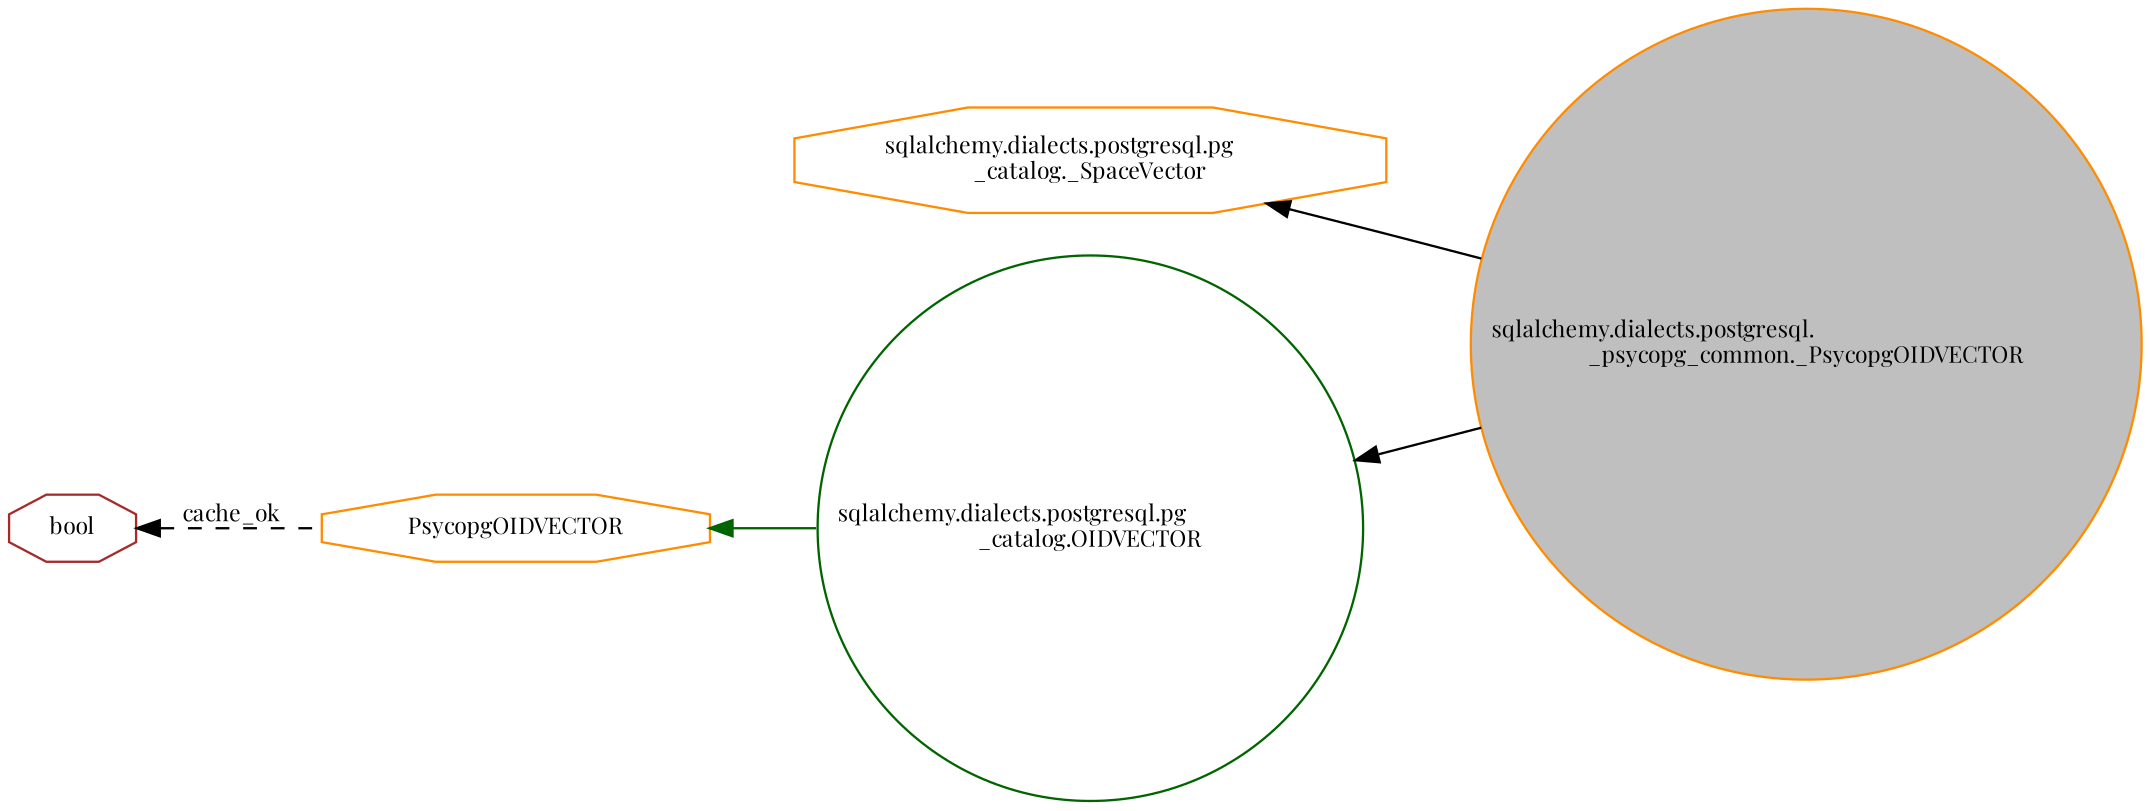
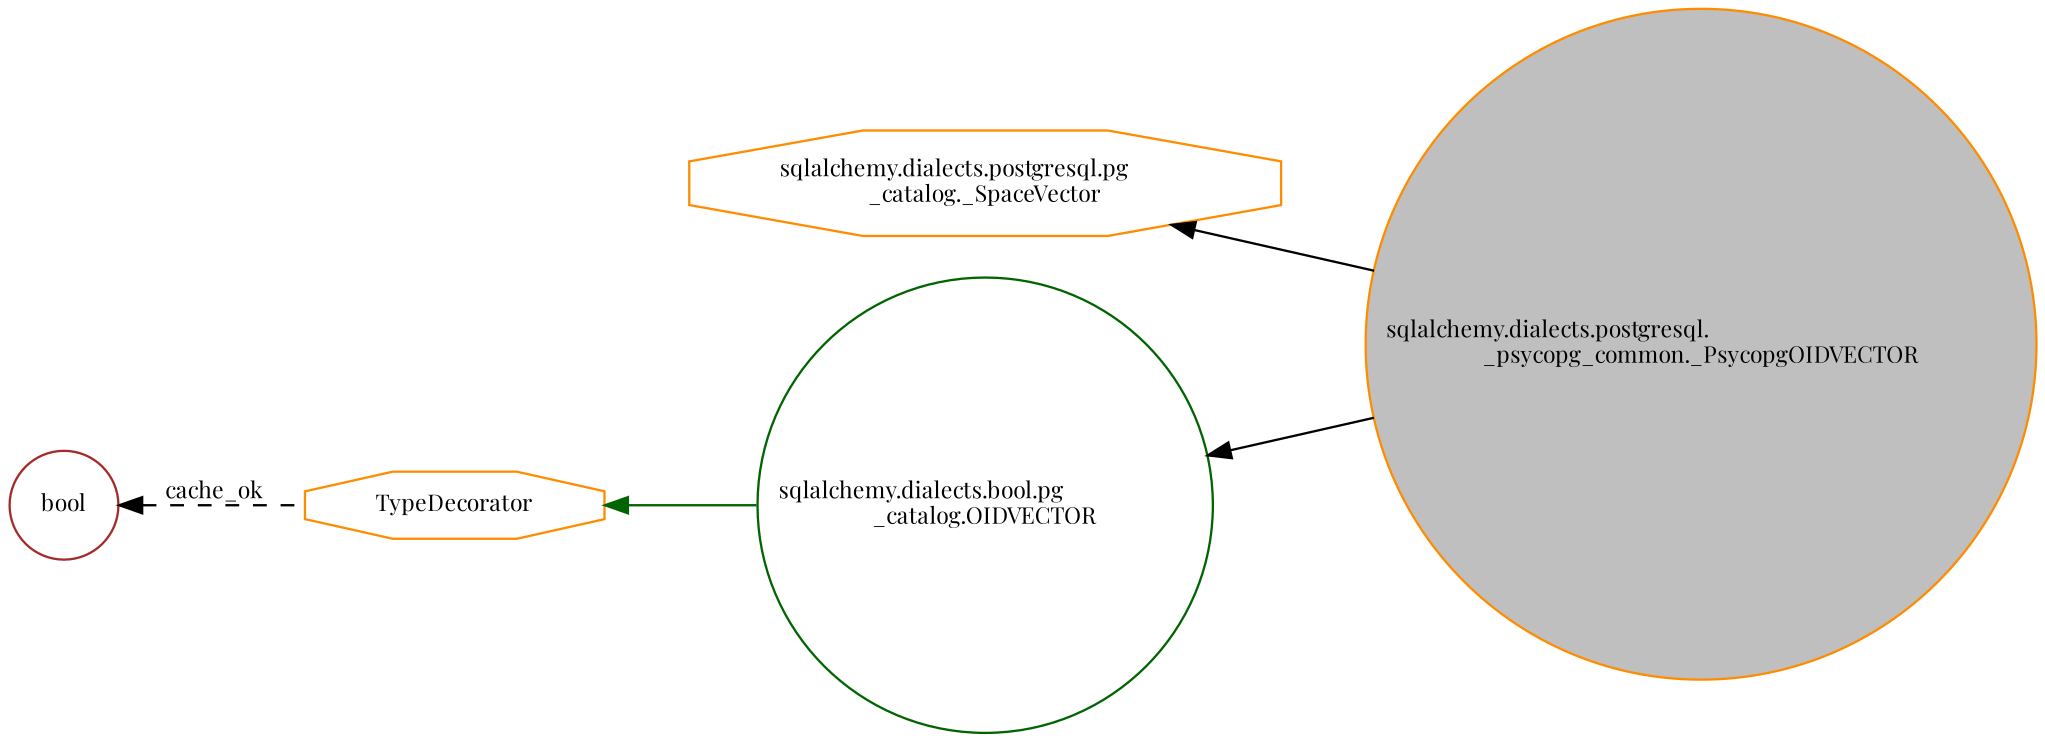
node "bool": shape octagon -> circle
node "PsycopgOIDVECTOR": label "PsycopgOIDVECTOR" -> "TypeDecorator"
node "sqlalchemy.dialects.postgresql.pg _catalog.OIDVECTOR": label "sqlalchemy.dialects.postgresql.pg _catalog.OIDVECTOR" -> "sqlalchemy.dialects.bool.pg _catalog.OIDVECTOR"
